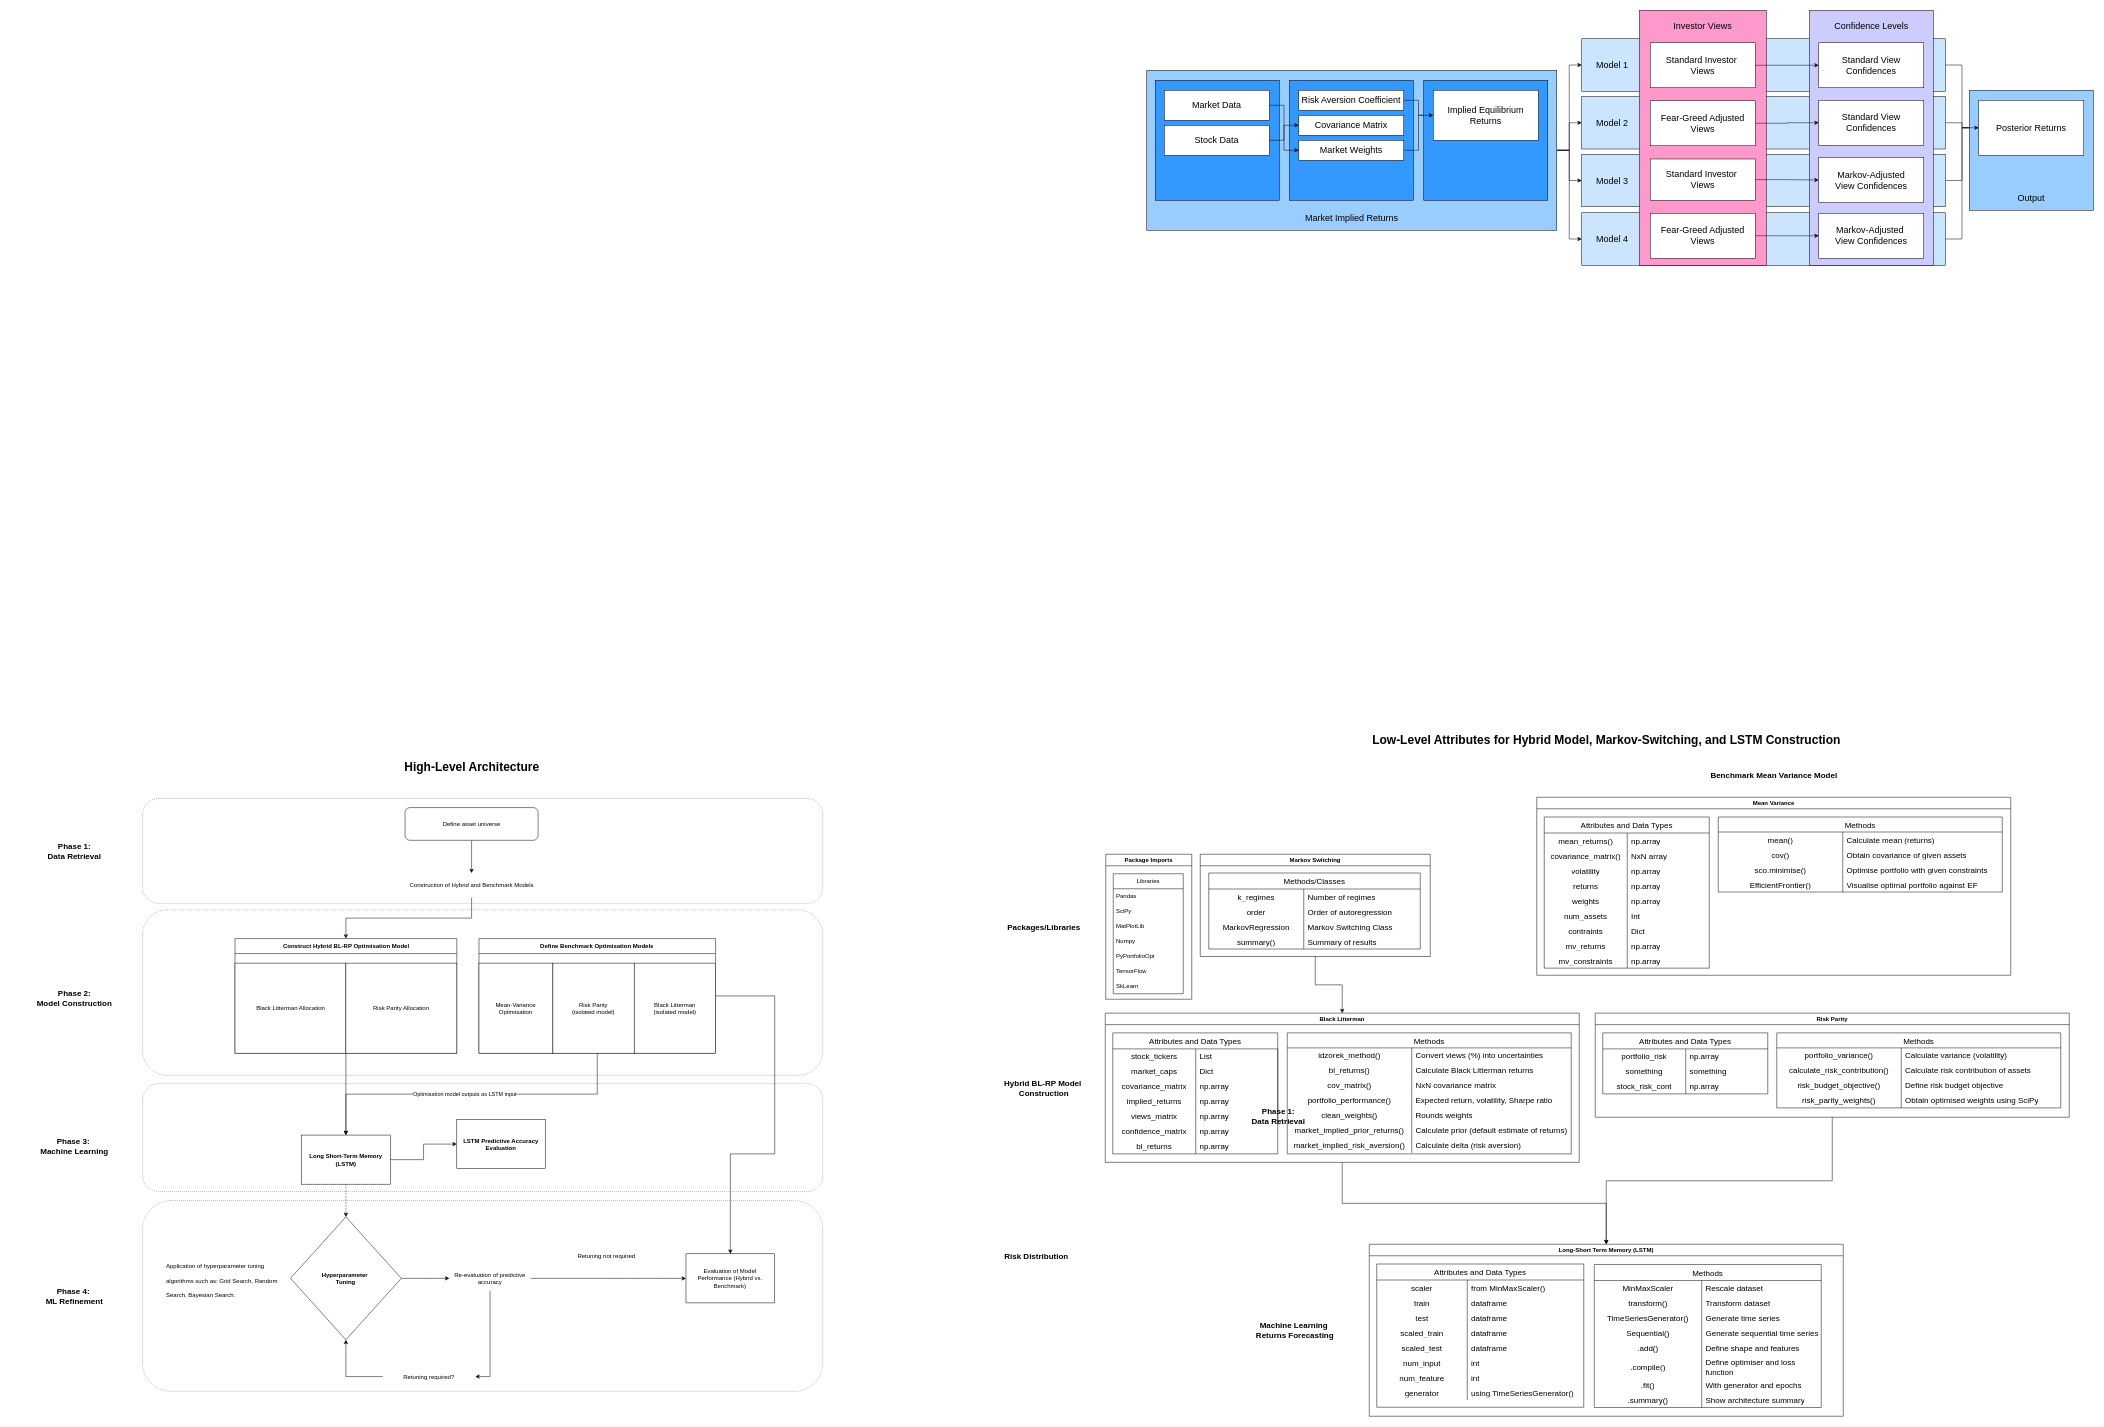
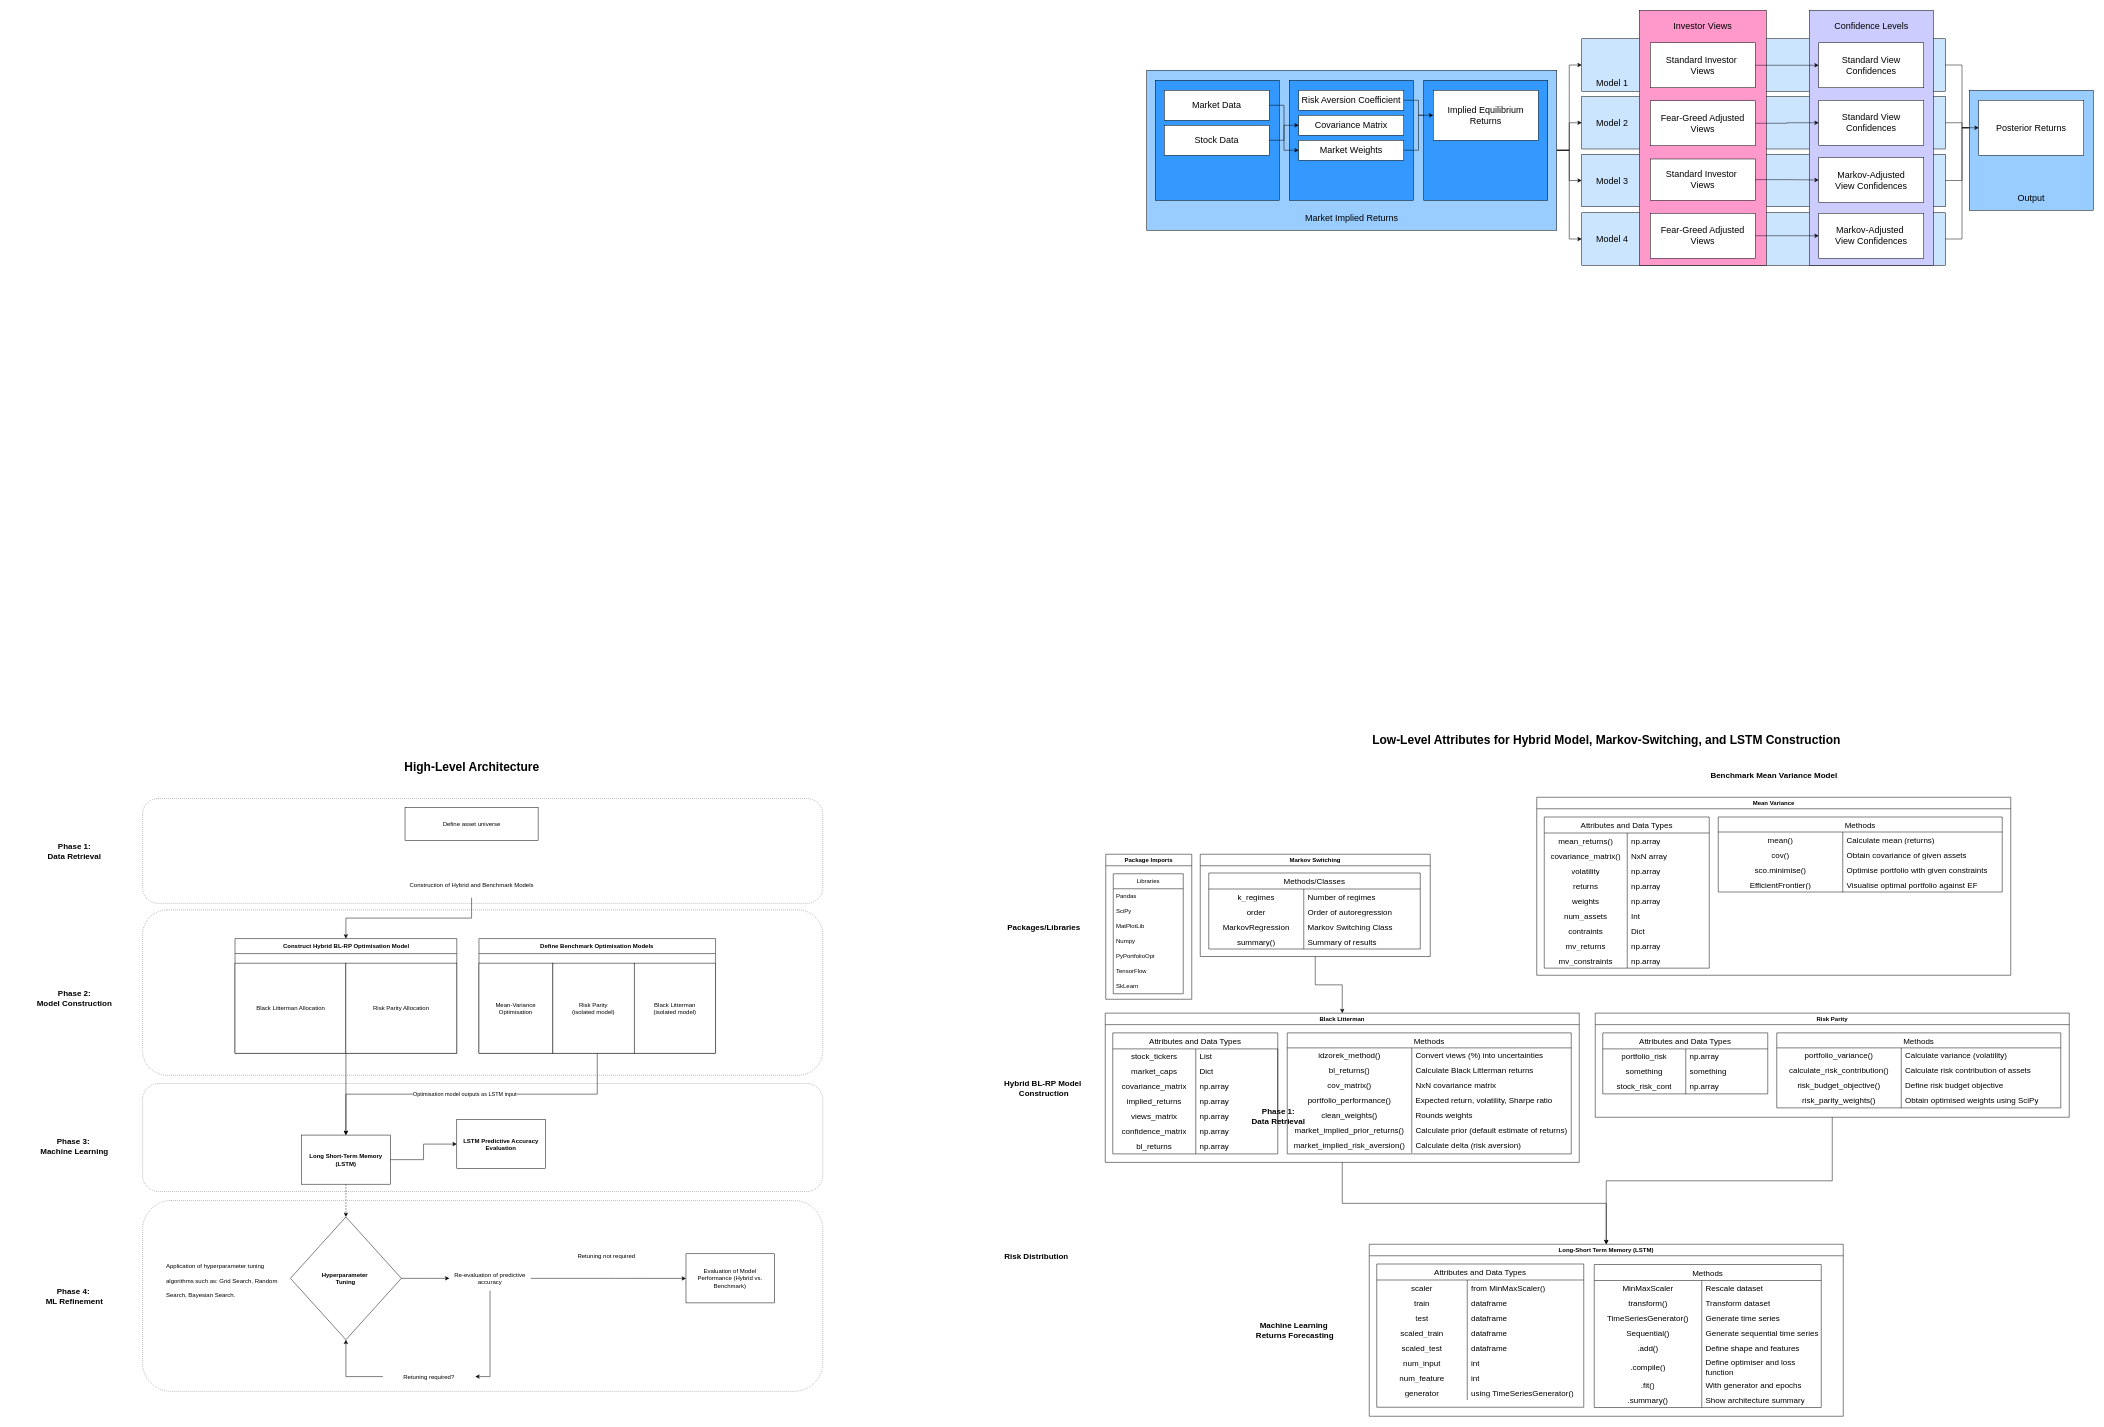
node "Model 1": moved (1612, 65) -> (1612, 83)
node "Define asset universe": shape rounded rectangle -> rectangle
edge "Define asset universe" -> "Construction of Hybrid and Benchmark Models": removed
edge "Define Benchmark Optimisation Models" -> "Evaluation of Model Performance (Hybrid vs. Benchmark)": removed
